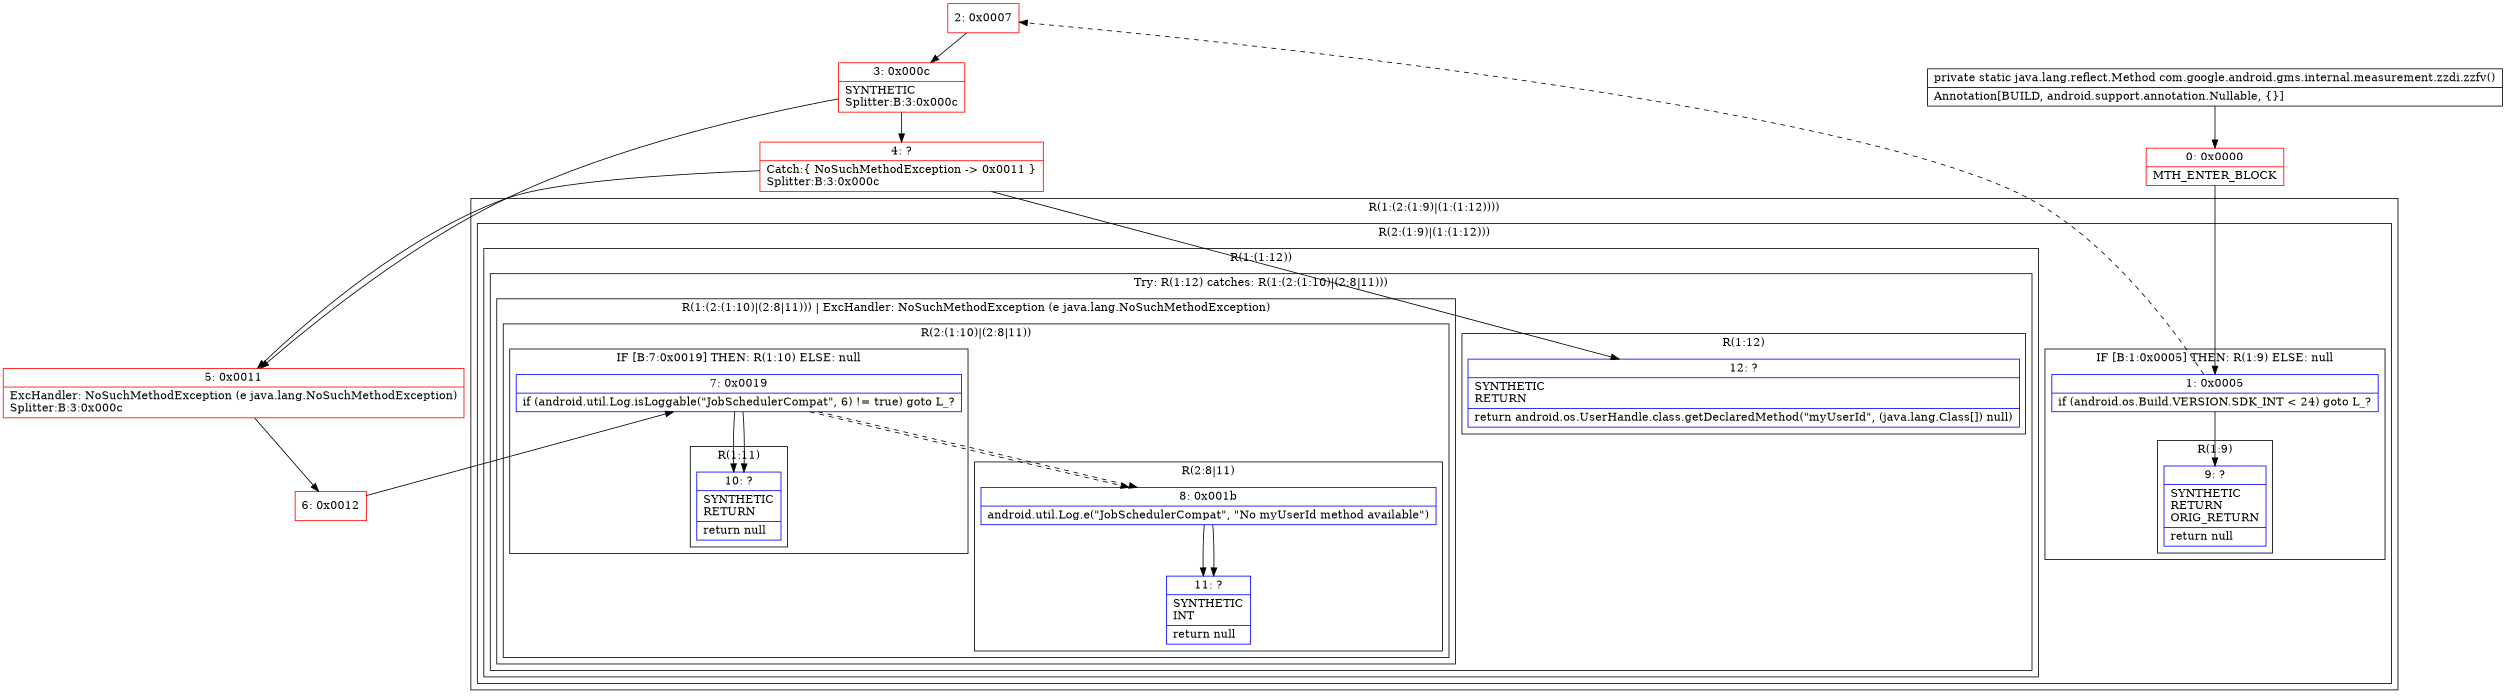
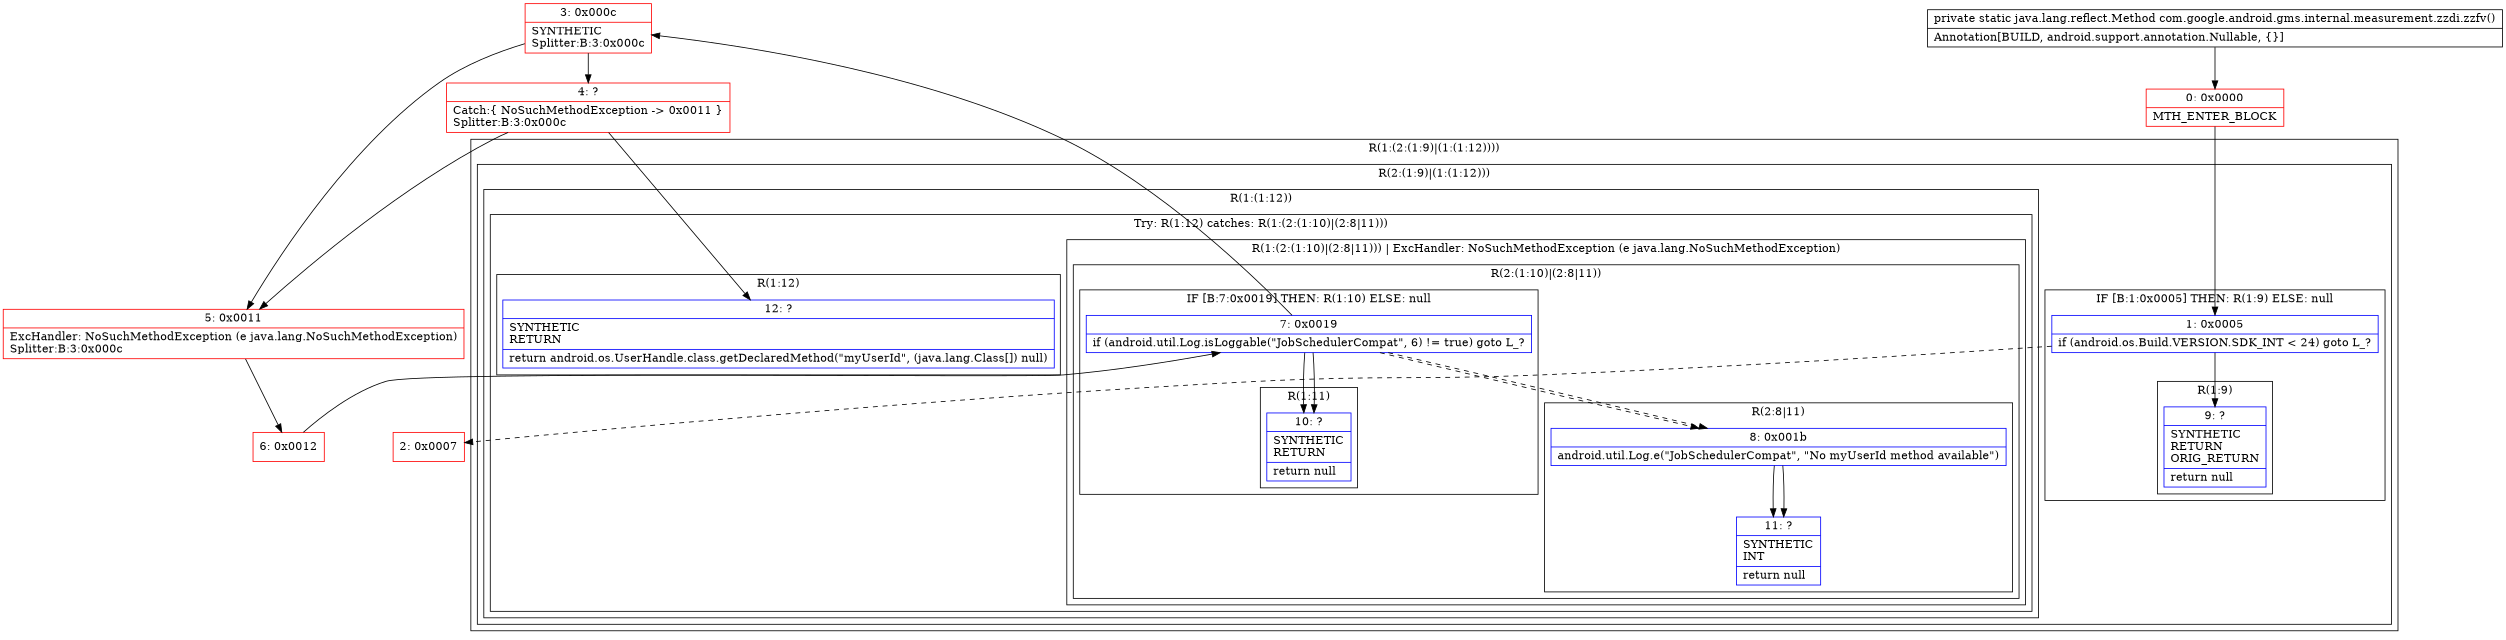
edge "2: 0x0007" -> "3: 0x000c": now "7: 0x0019" -> "3: 0x000c"
